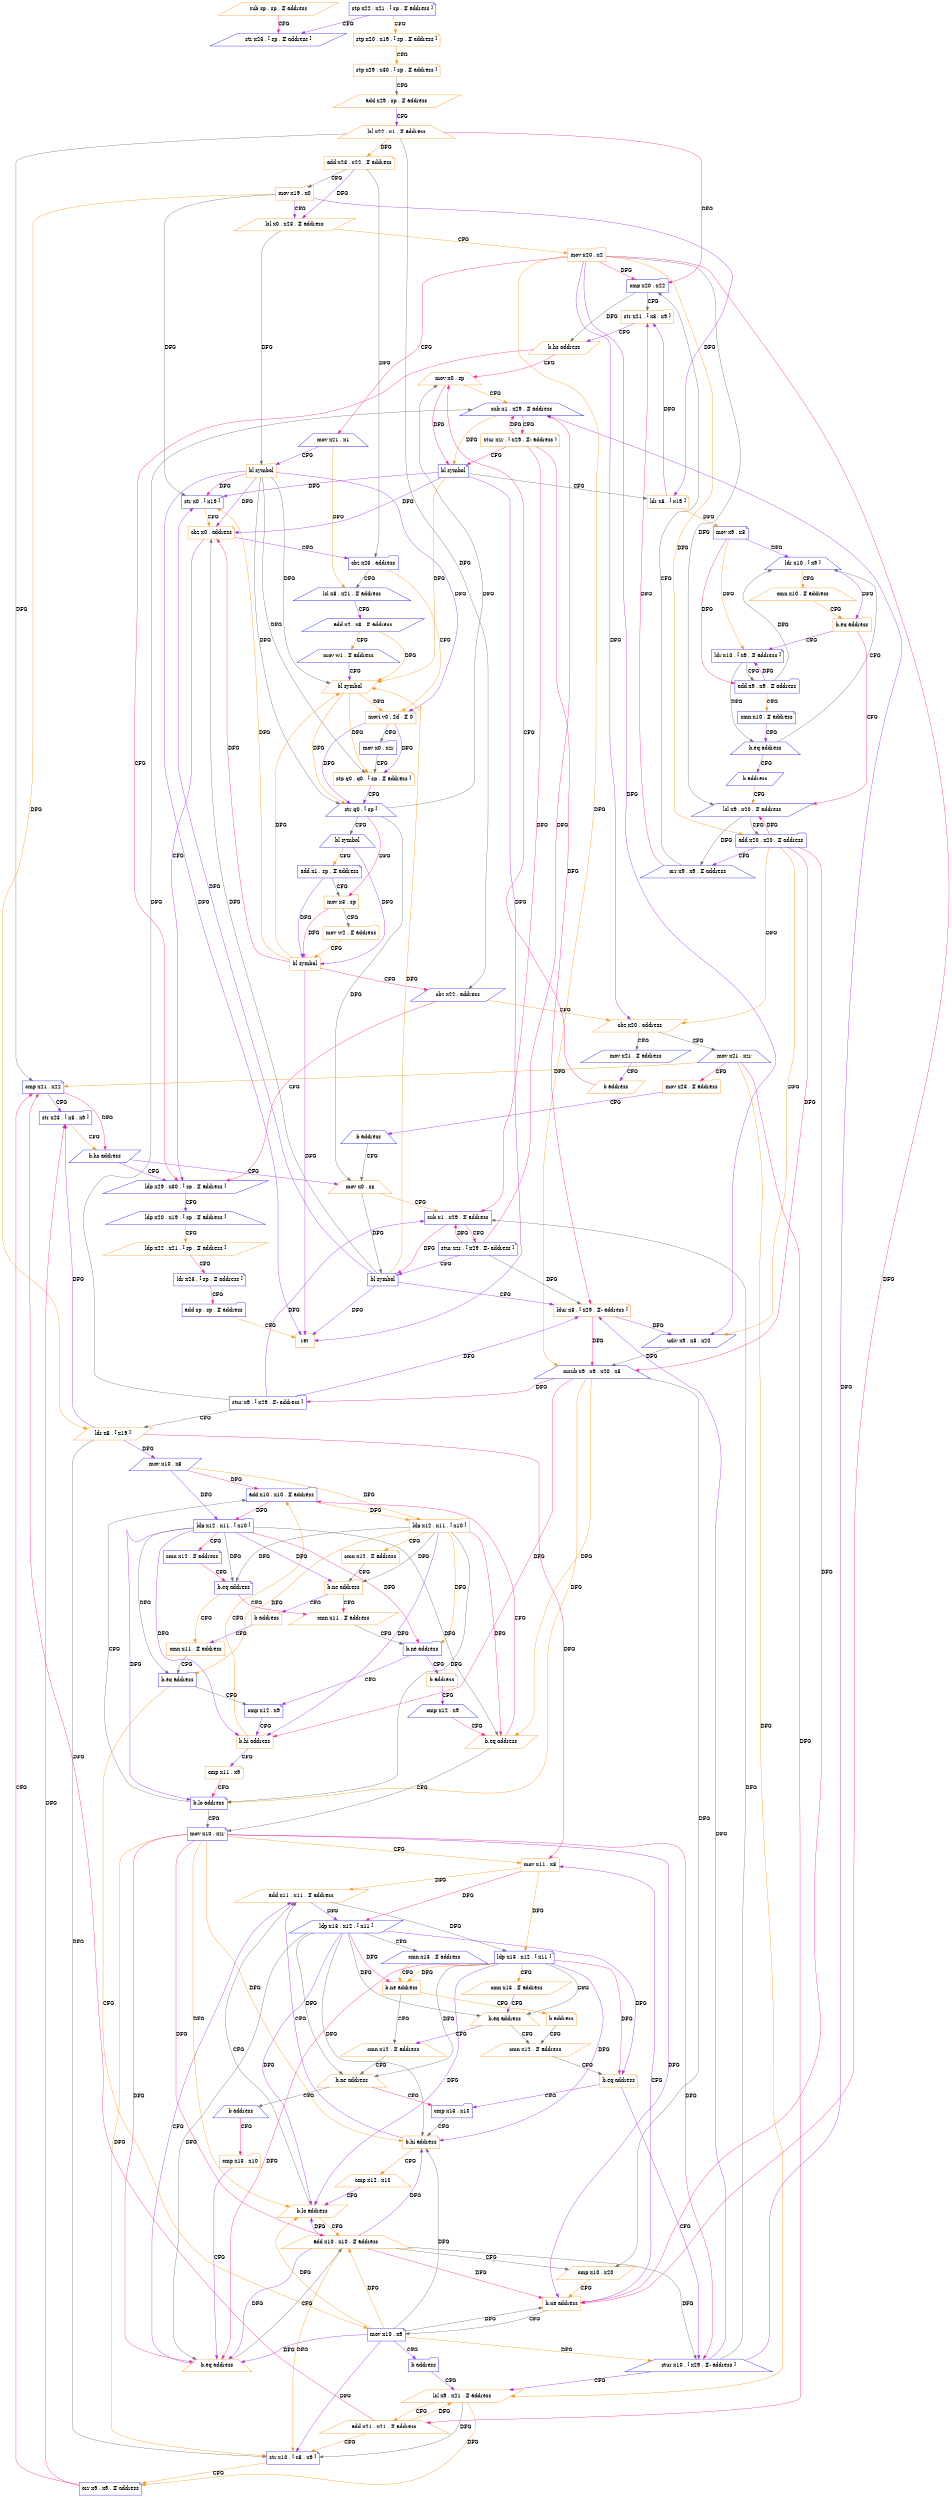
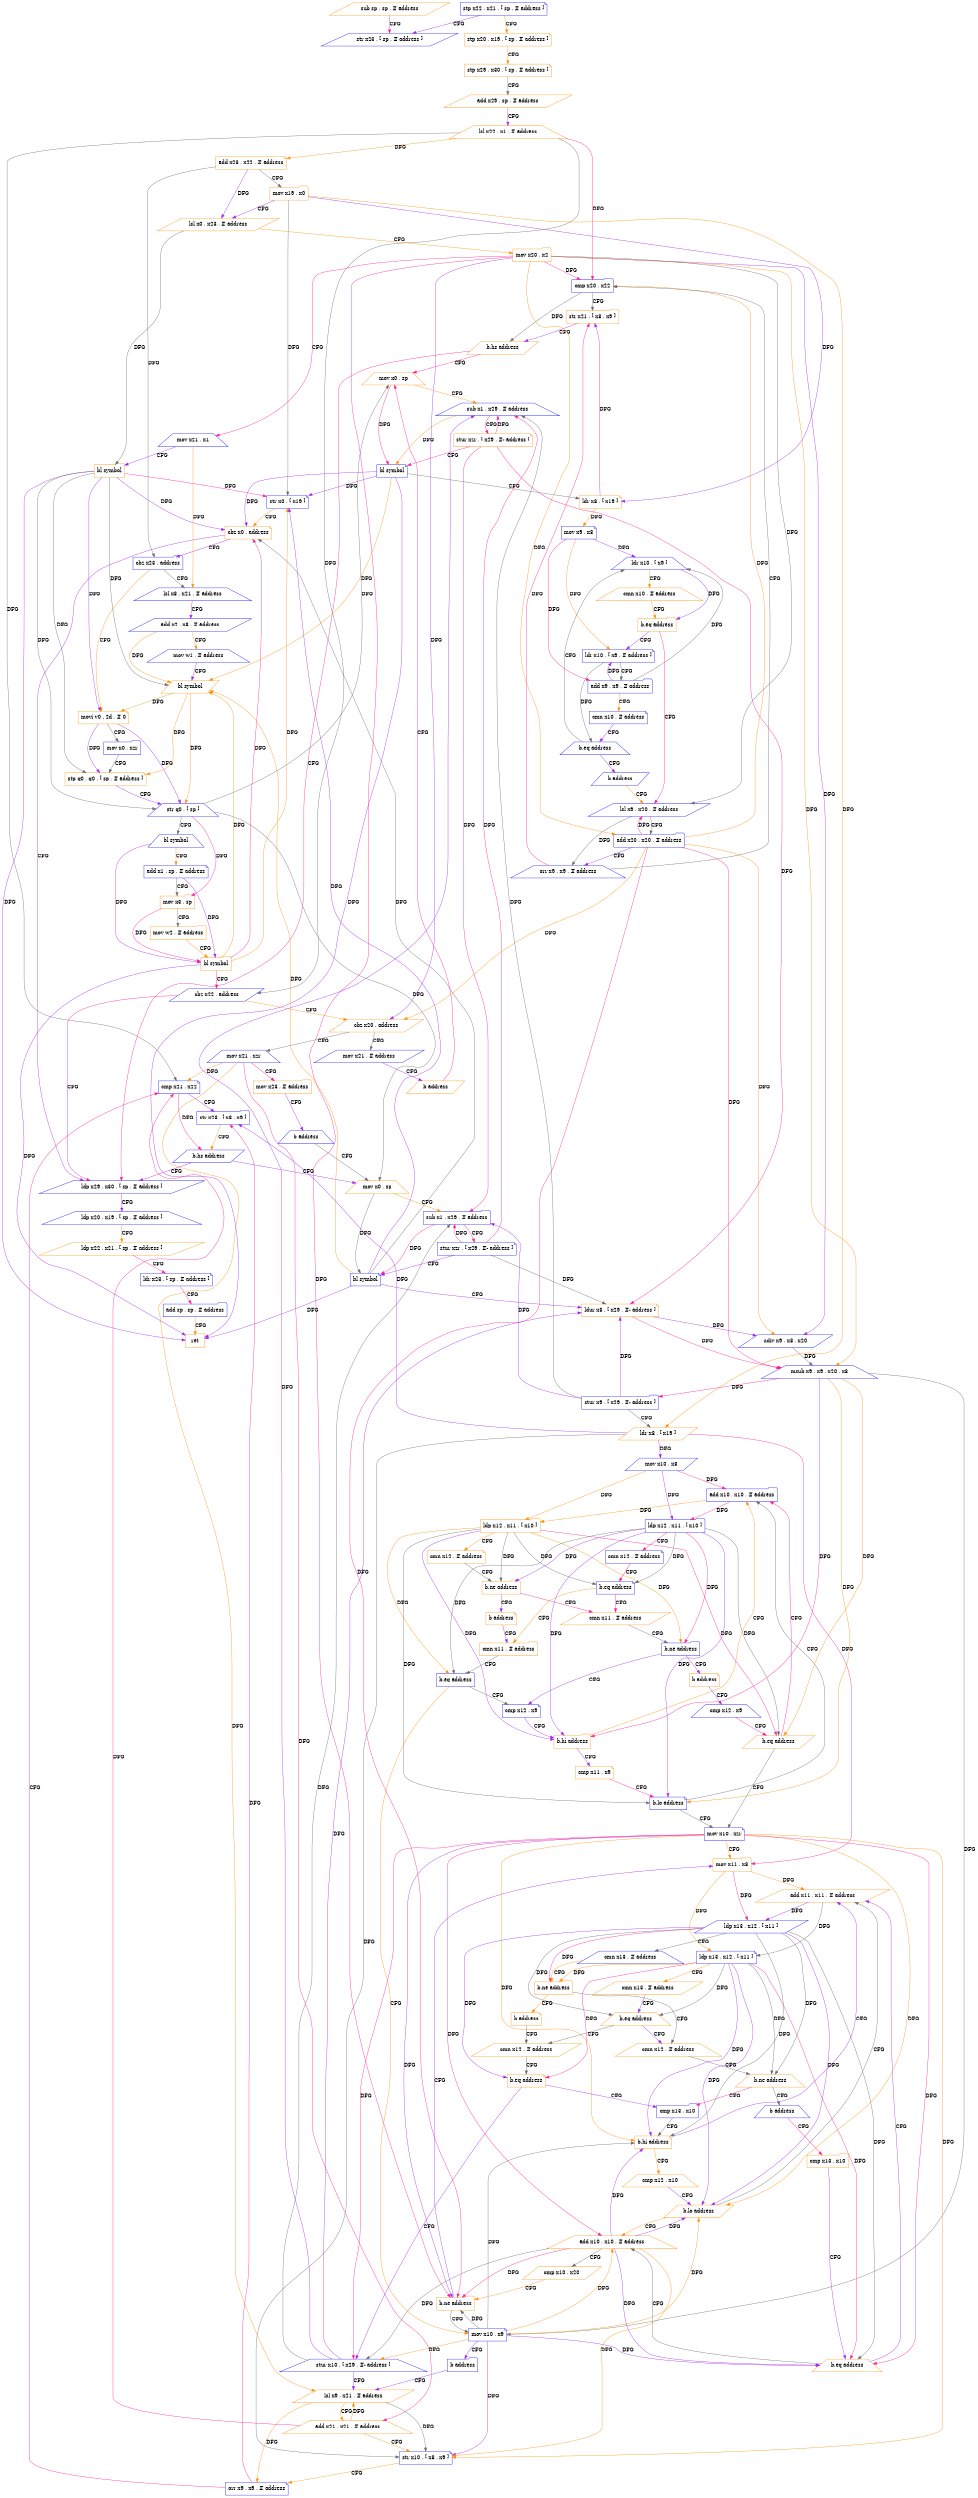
edge "add x20 , x20 , # address" -> "cmp x20 , x22": added, label "DFG"
edge "msub x9 , x9 , x20 , x8" -> "cmp x10 , x20": now "msub x9 , x9 , x20 , x8" -> "mov x10 , x9"
